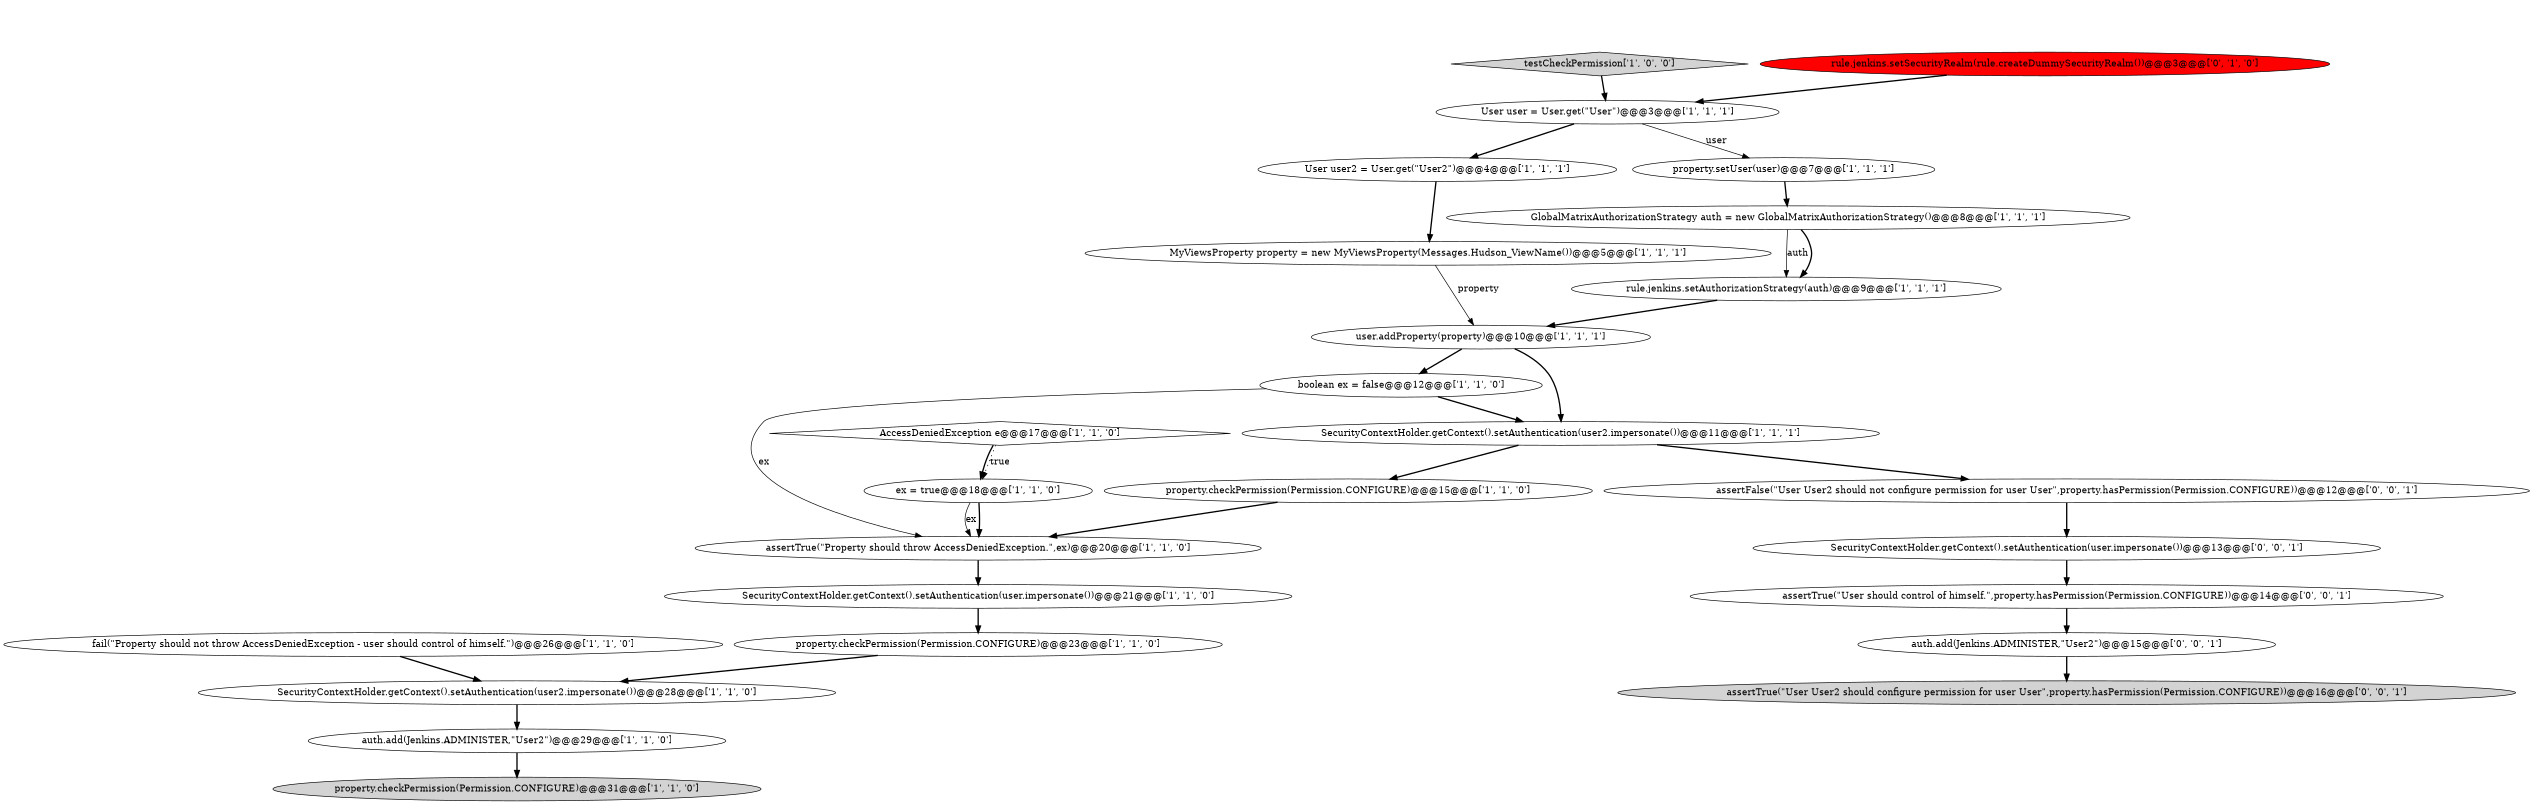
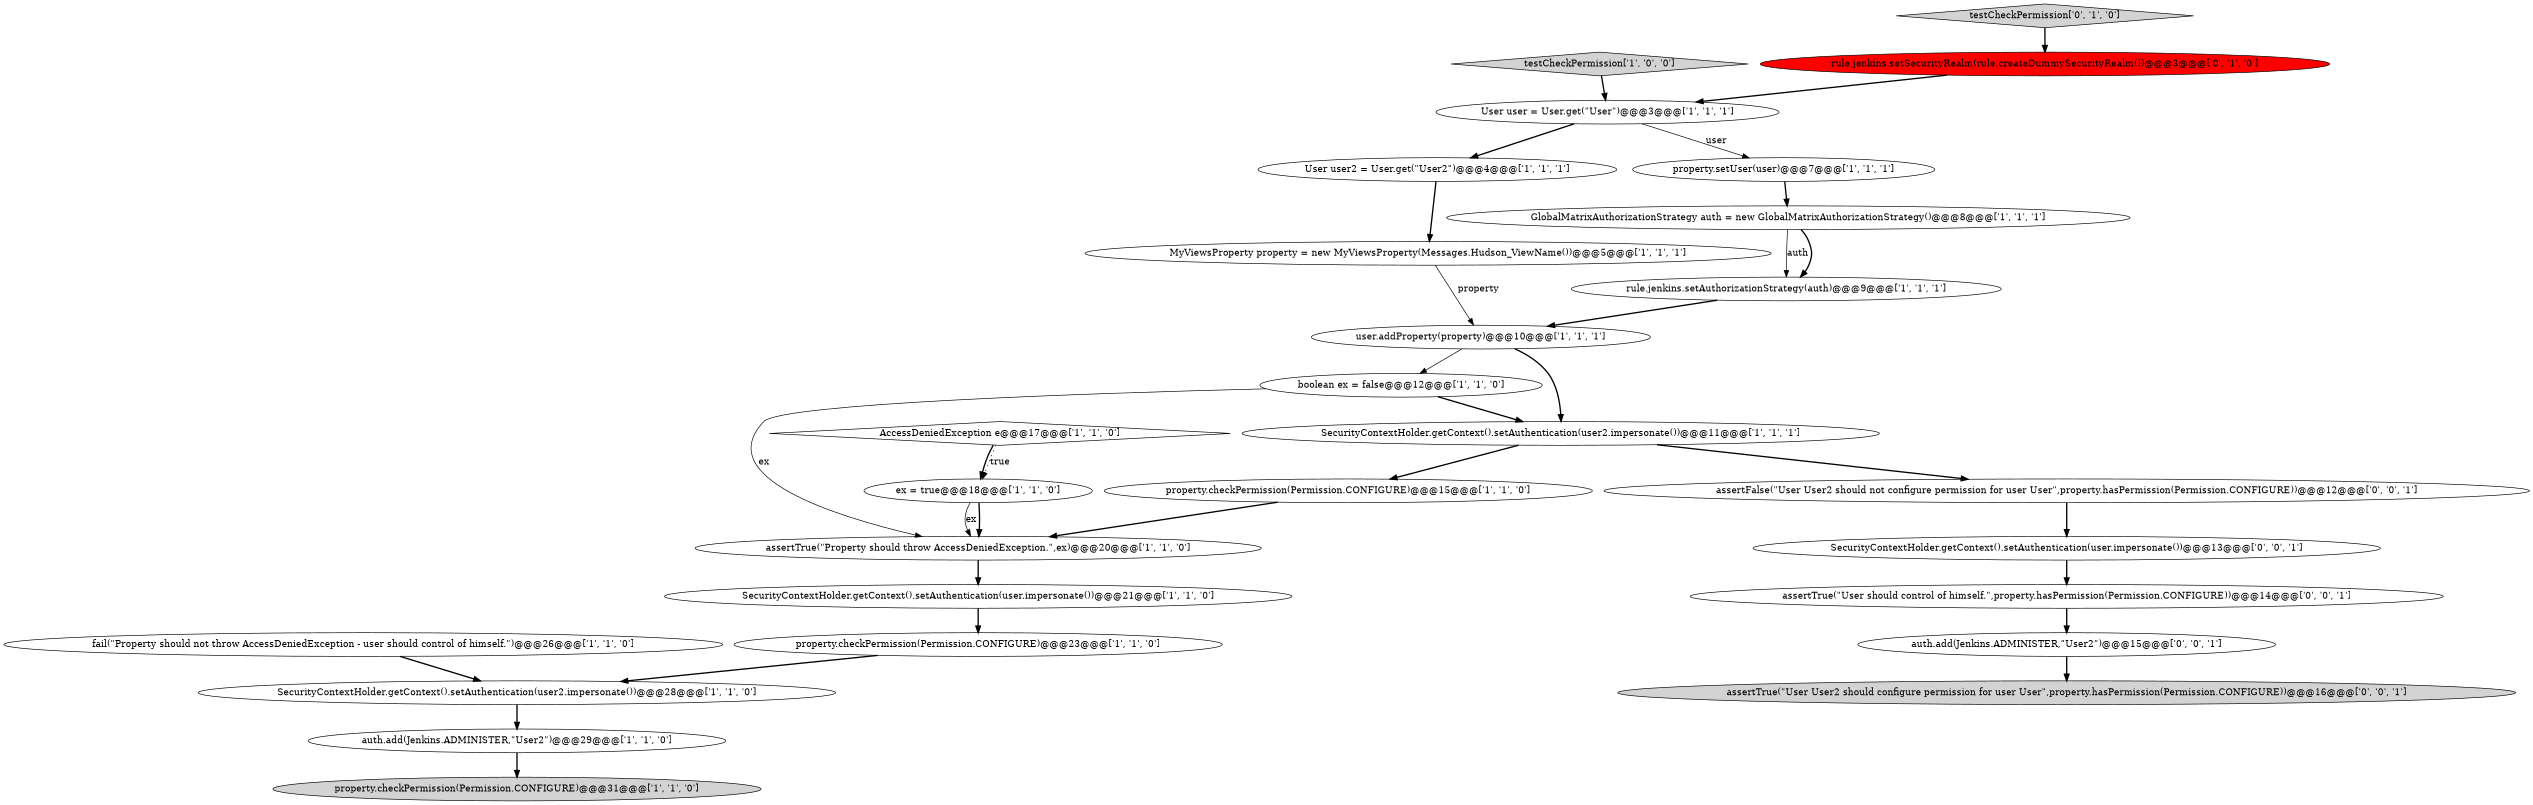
node "testCheckPermission['0', '1', '0']": added
edge "user.addProperty(property)@@@10@@@['1', '1', '1']" -> "boolean ex = false@@@12@@@['1', '1', '0']": style bold -> solid
